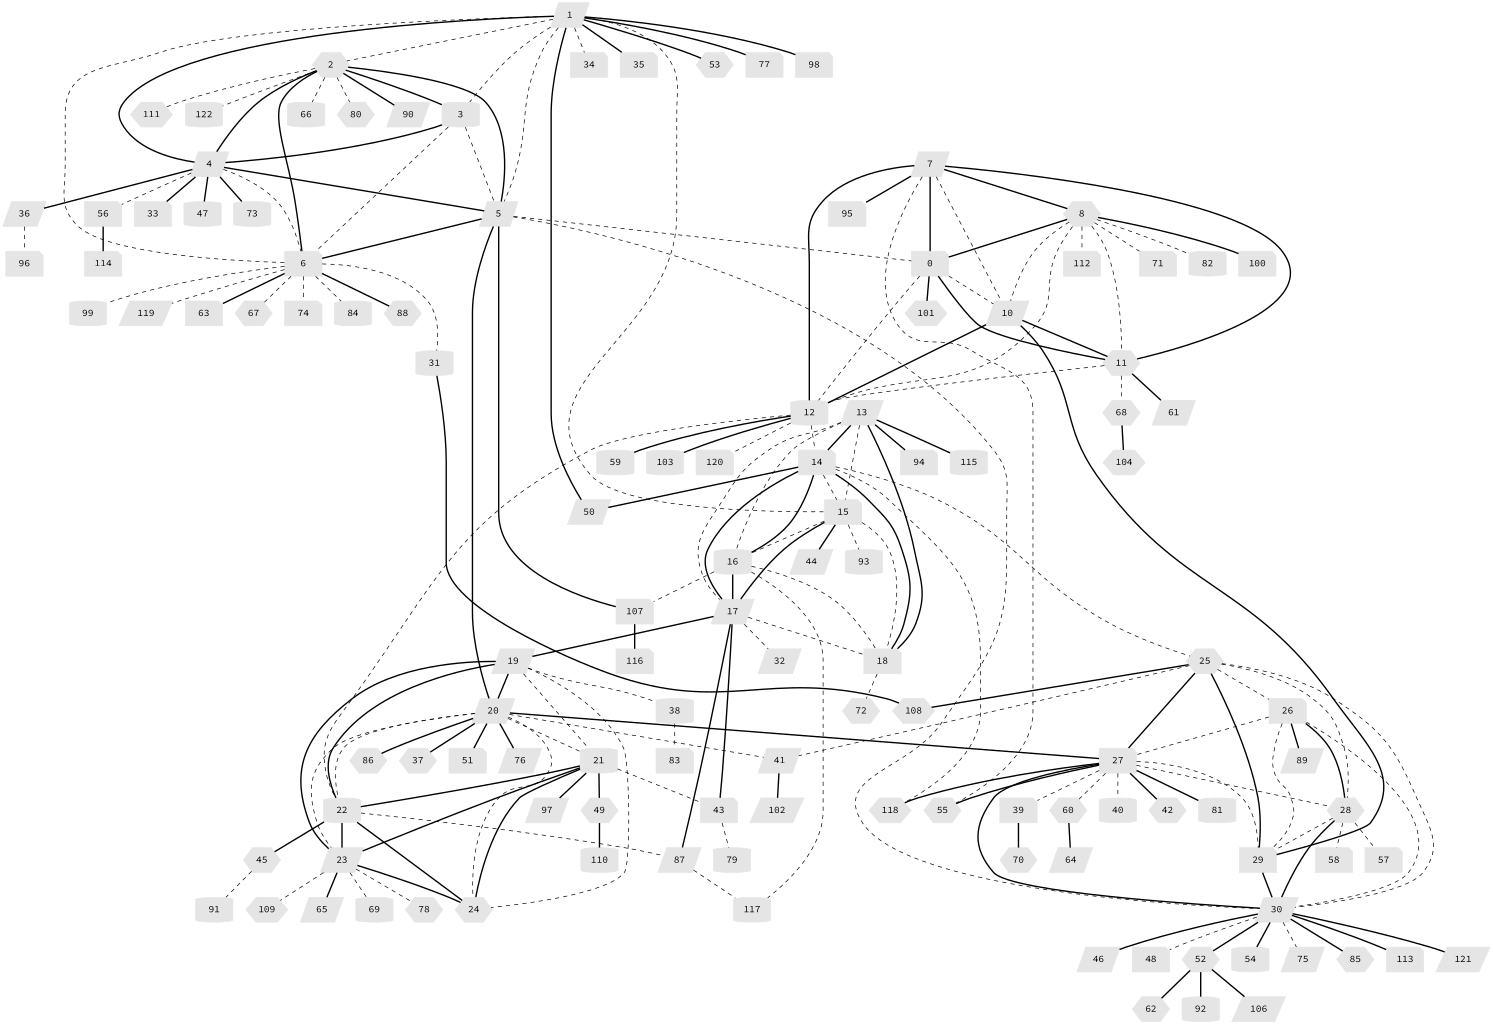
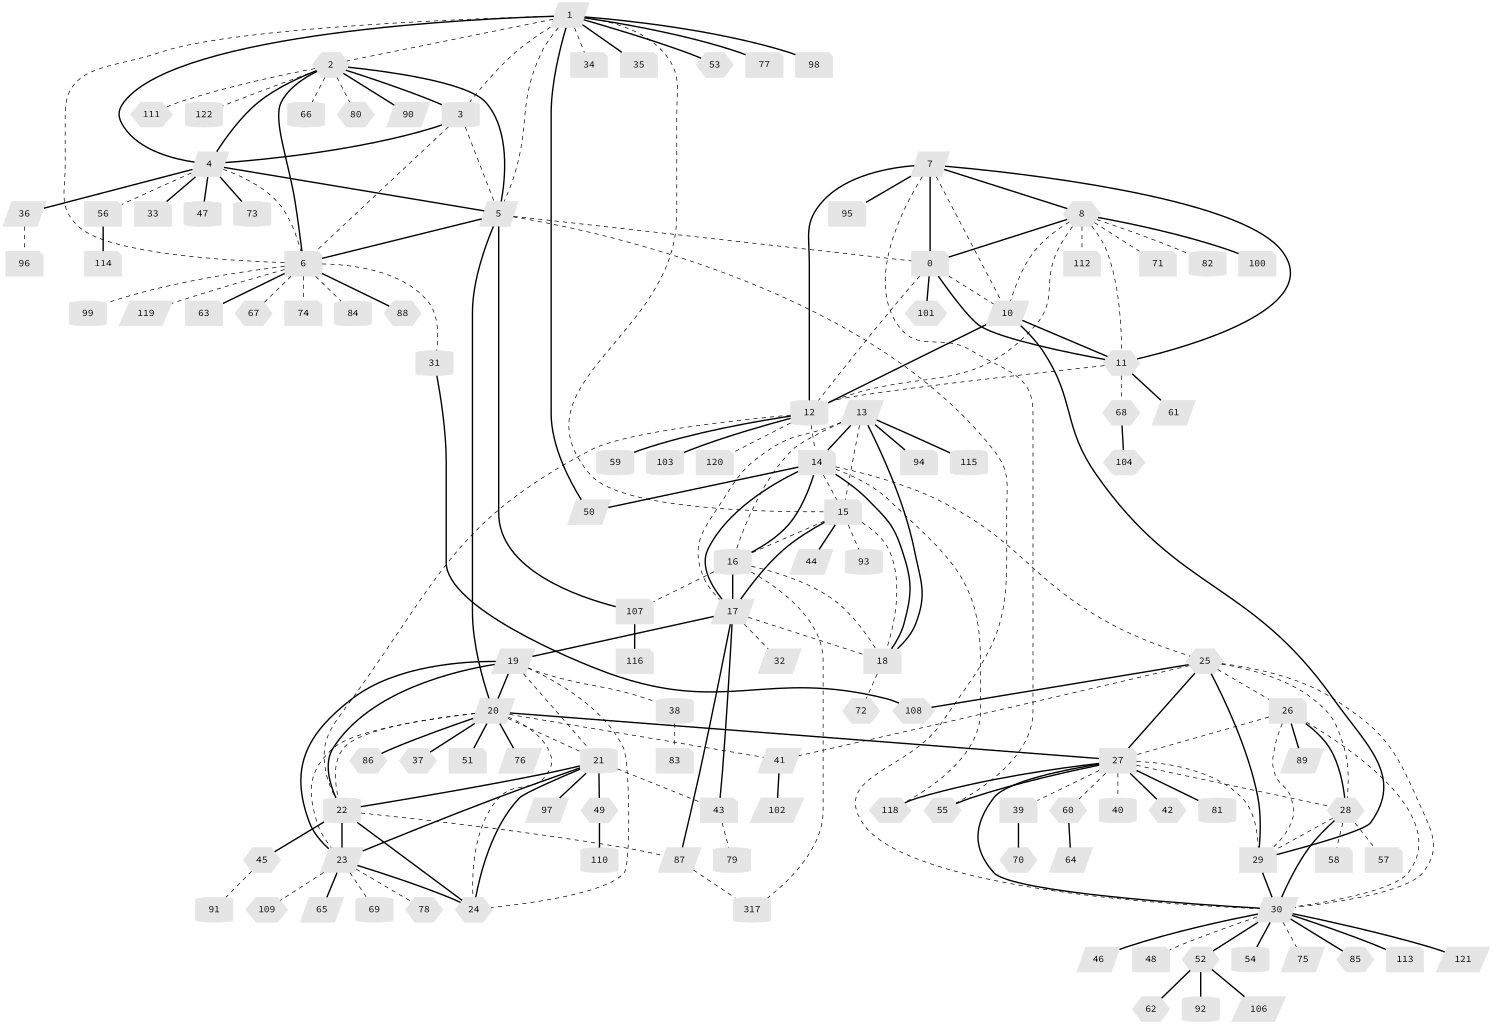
node "117": label "117" -> "317"
